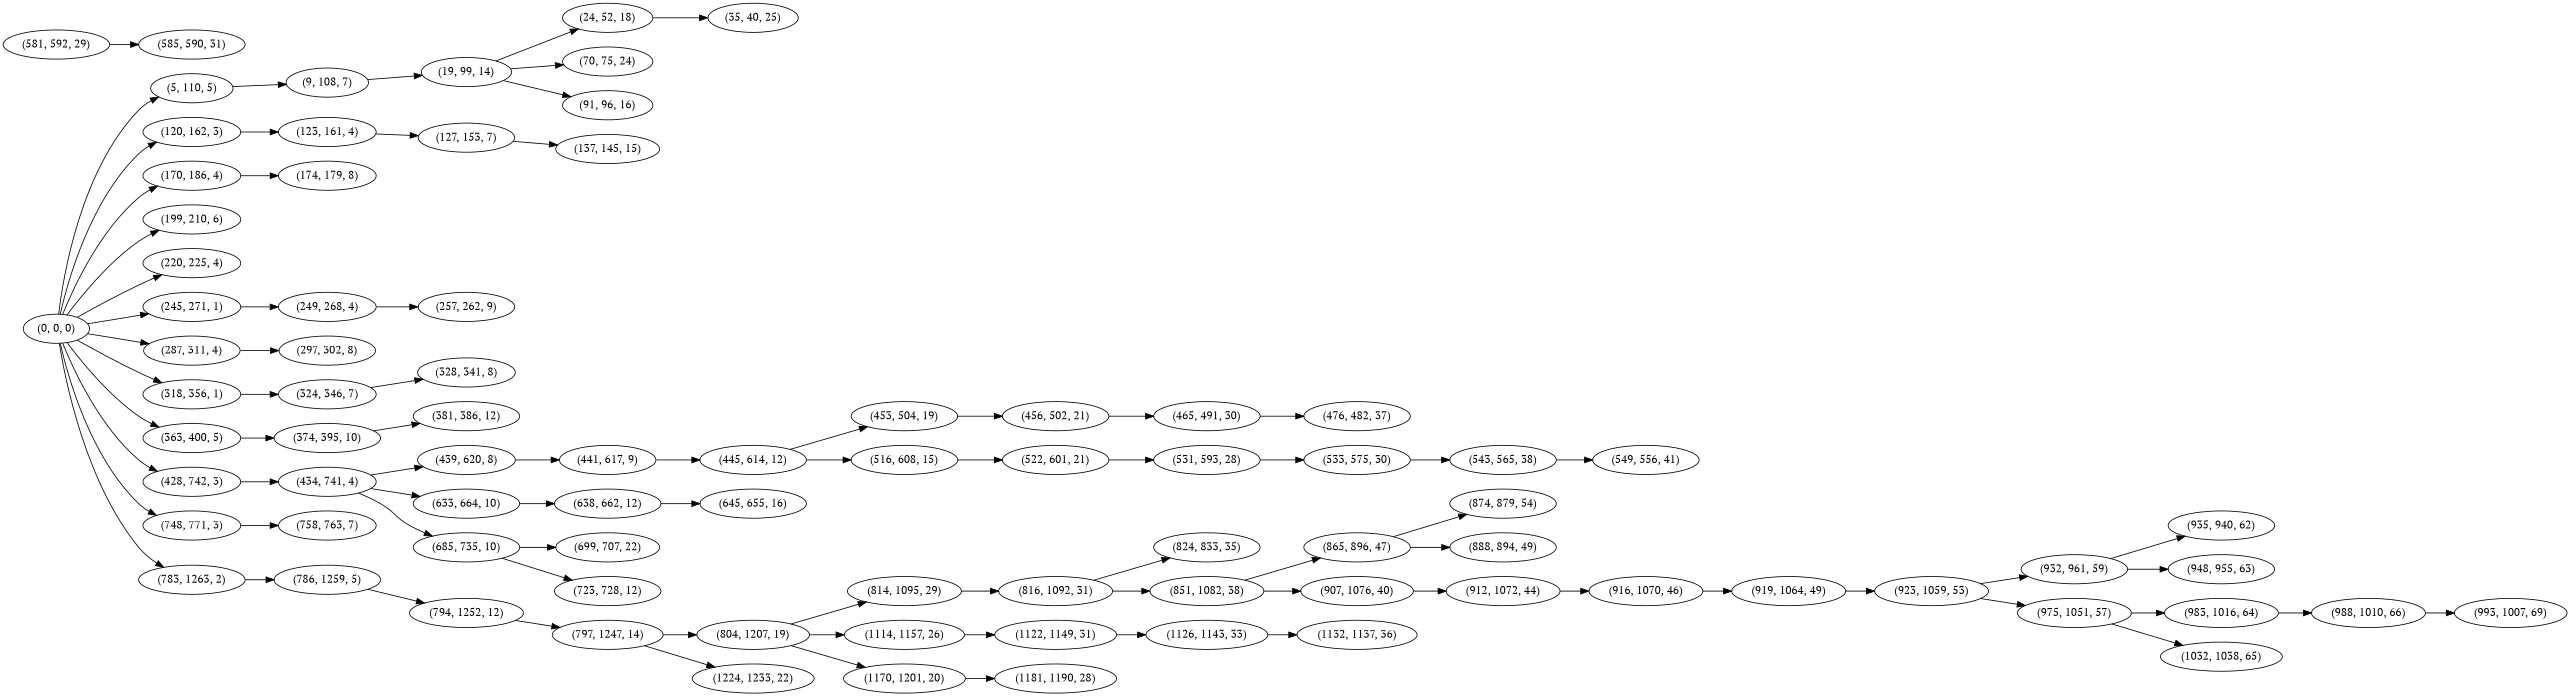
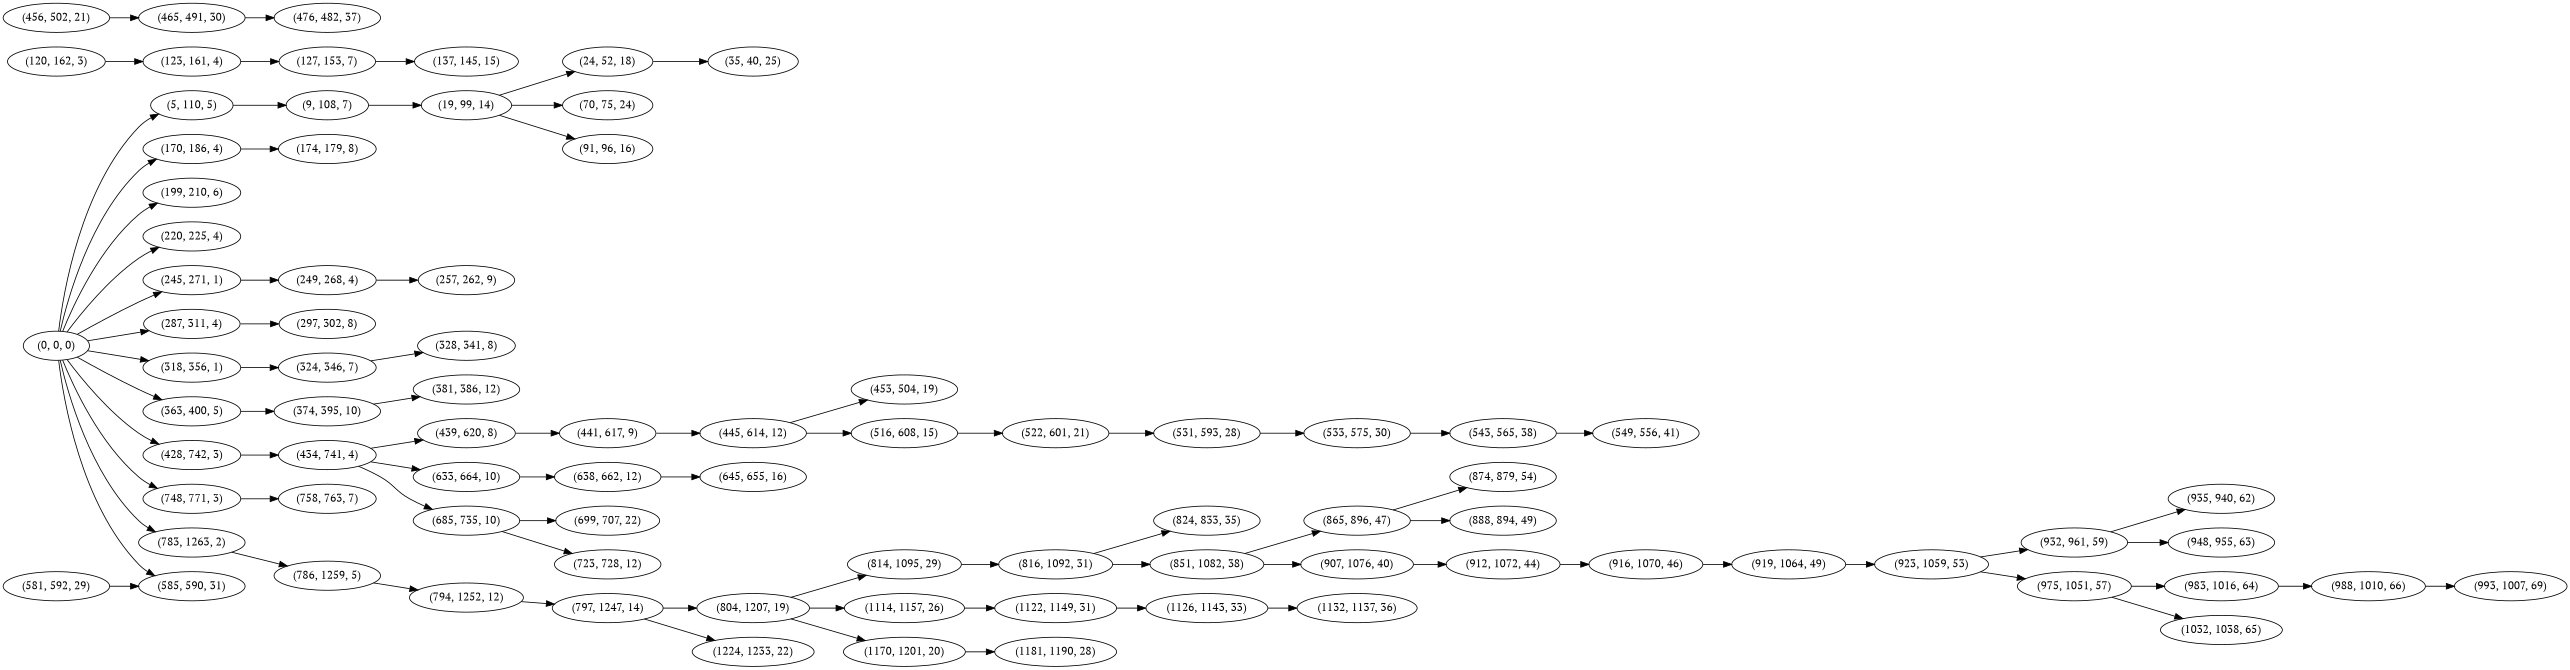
edge "(0, 0, 0)" -> "(120, 162, 3)": now "(0, 0, 0)" -> "(585, 590, 31)"
edge "(453, 504, 19)" -> "(456, 502, 21)": removed
